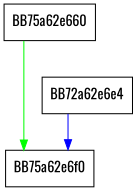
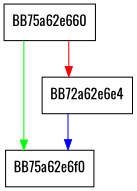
edge "BB75a62e660" -> "BB72a62e6e4": added
